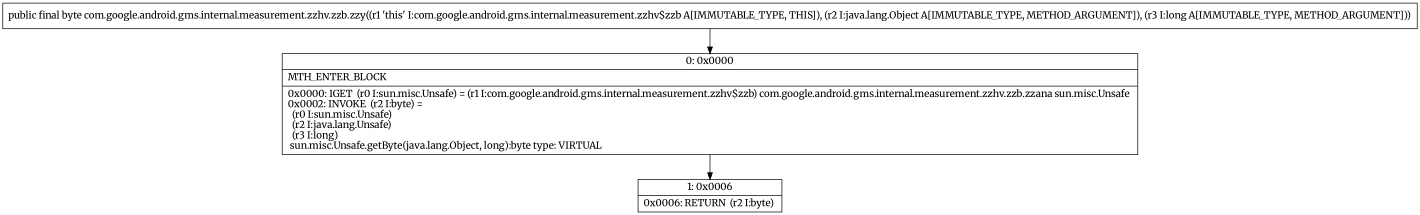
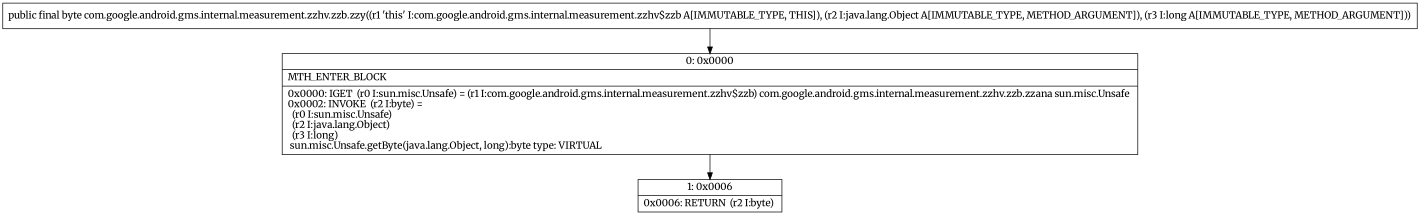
node "0: 0x0000": text "(r2 I:java.lang.Unsafe)" -> "(r2 I:java.lang.Object)"
